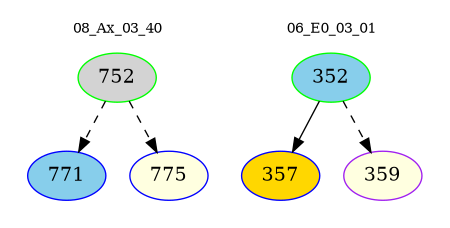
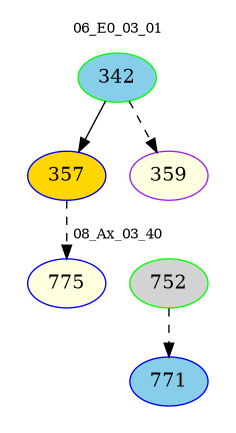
node "352": label "352" -> "342"
edge "752" -> "775": now "357" -> "775"
